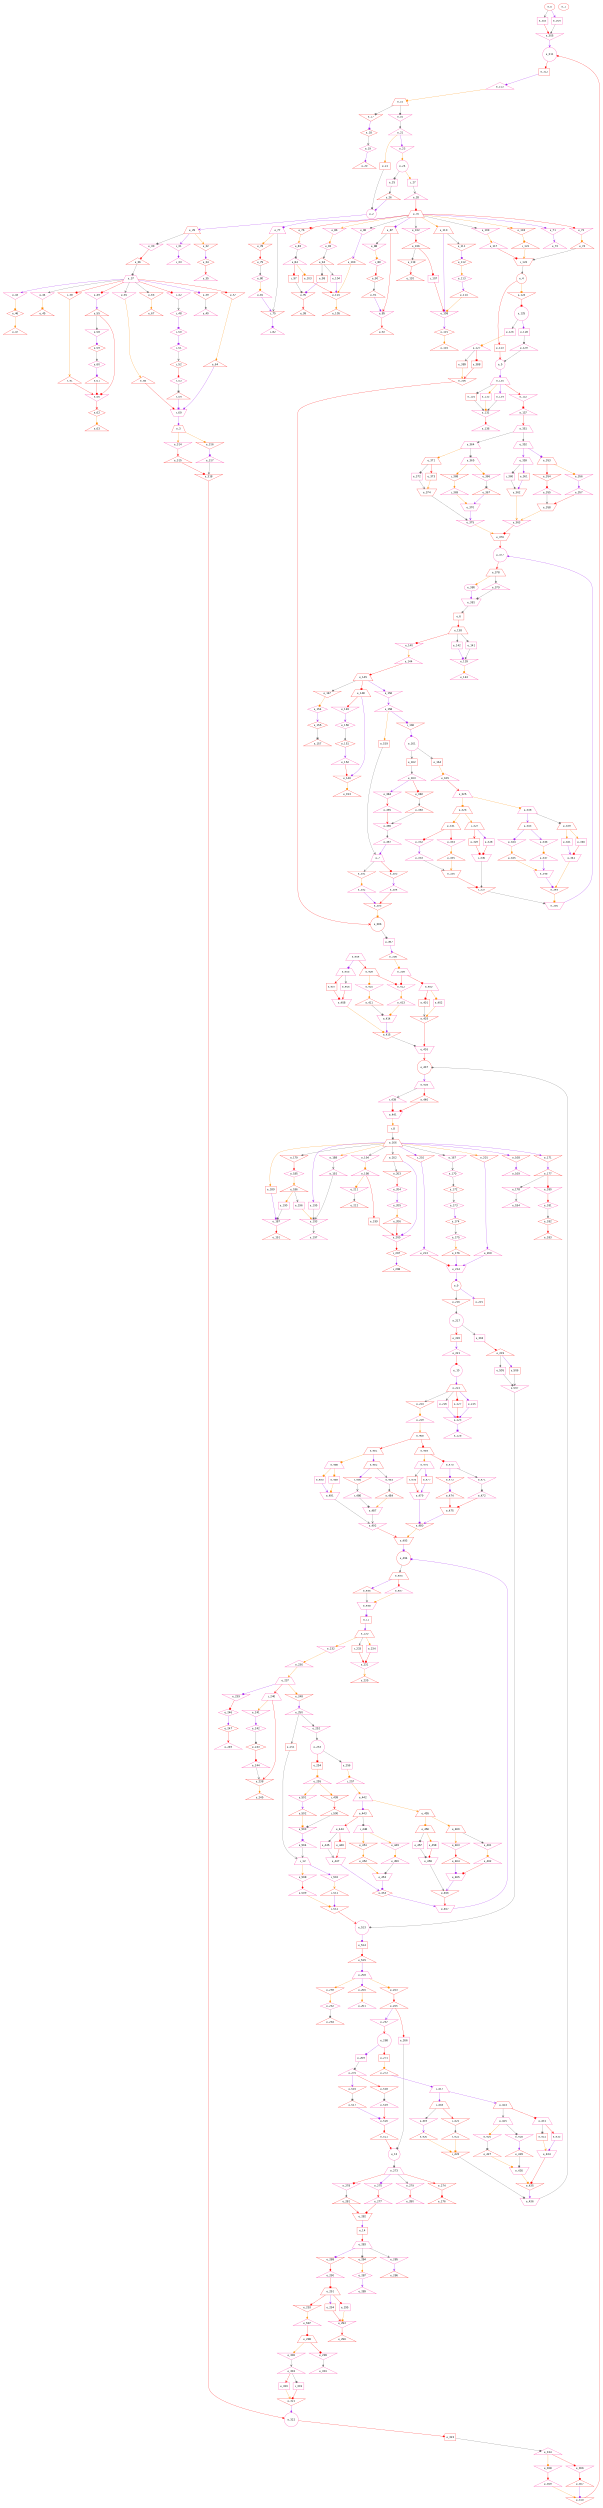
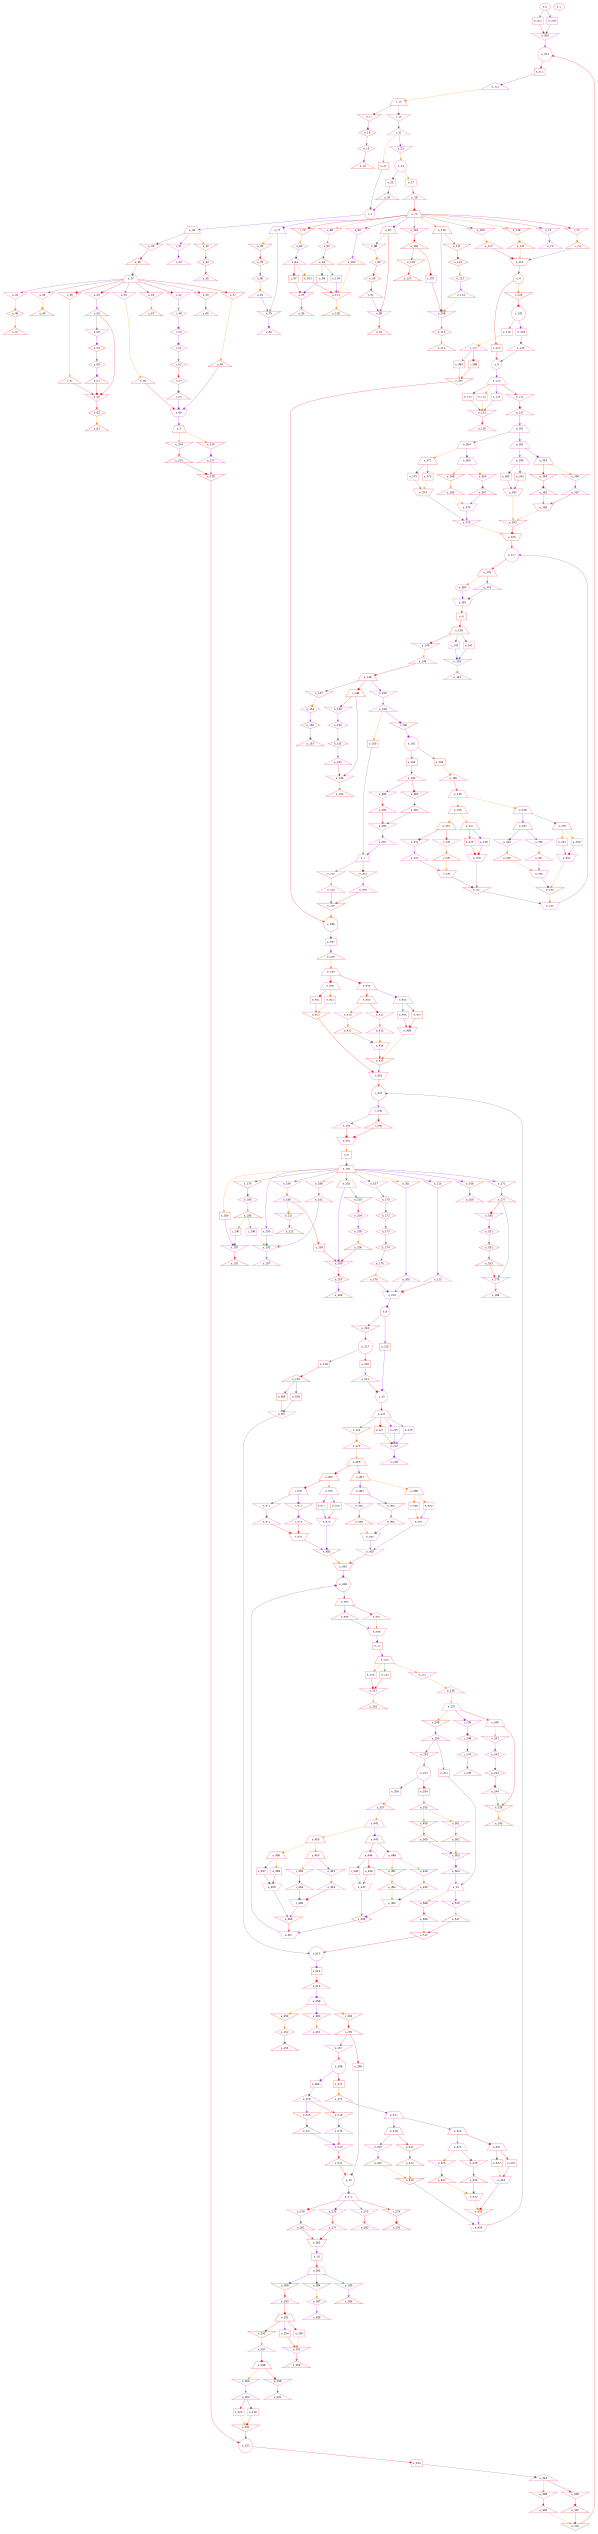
edge "e_399" -> "e_412": now "e_399" -> "e_404"
edge "e_182" -> "e_183": color red -> gray40
edge "e_183" -> "e_178": added
edge "e_215" -> "e_10": added
node "e_260": shape triangle -> invtriangle
